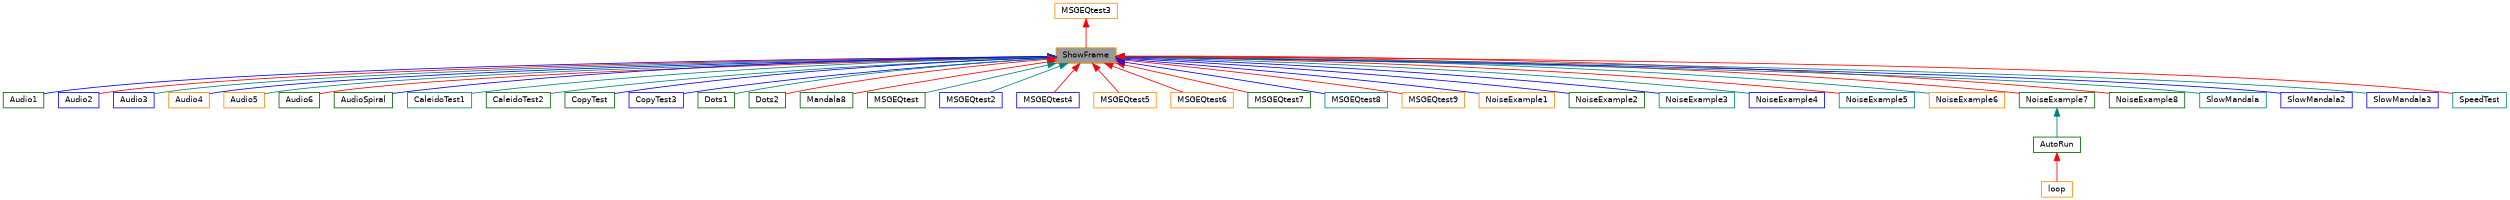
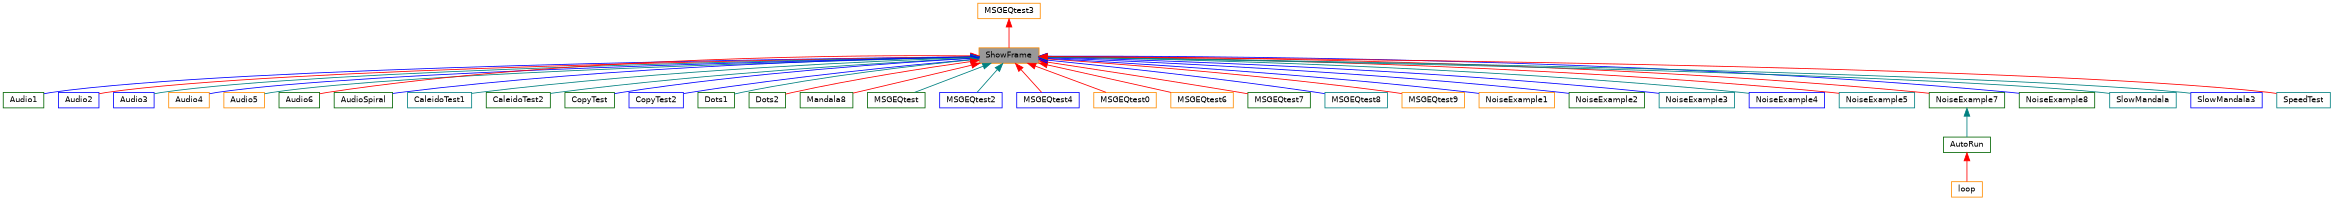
edge "NoiseExample8" -> "ShowFrame": color red -> blue
node "CopyTest3": label "CopyTest3" -> "CopyTest2"
node "MSGEQtest5": label "MSGEQtest5" -> "MSGEQtest0"
node "NoiseExample6": removed
node "SlowMandala2": removed
